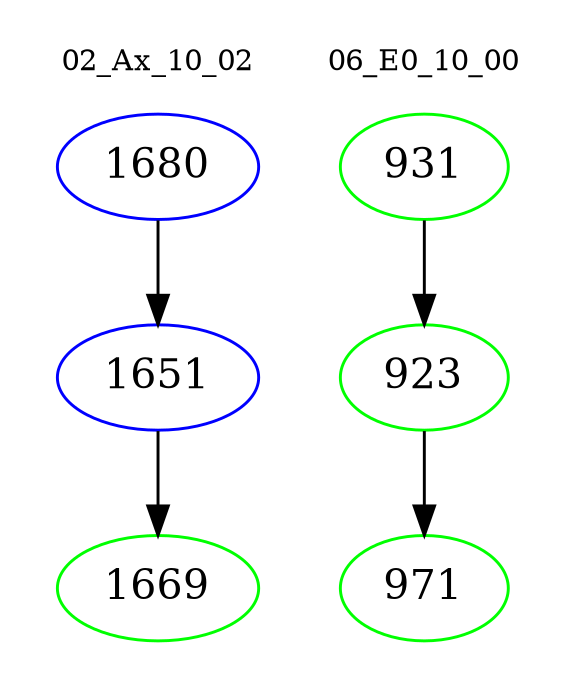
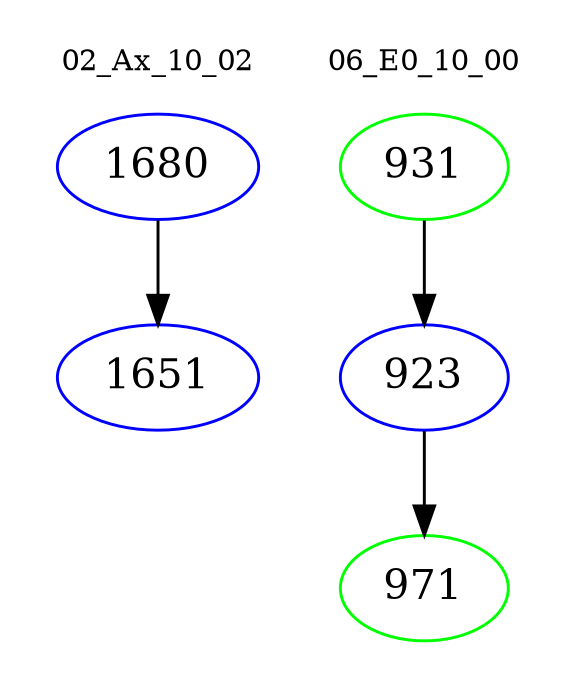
node "923": color green -> blue
node "1669": removed
